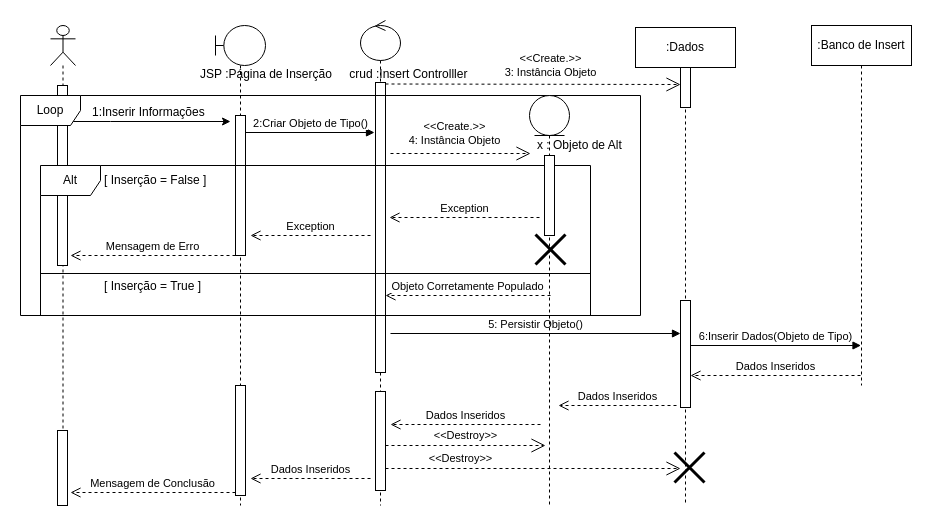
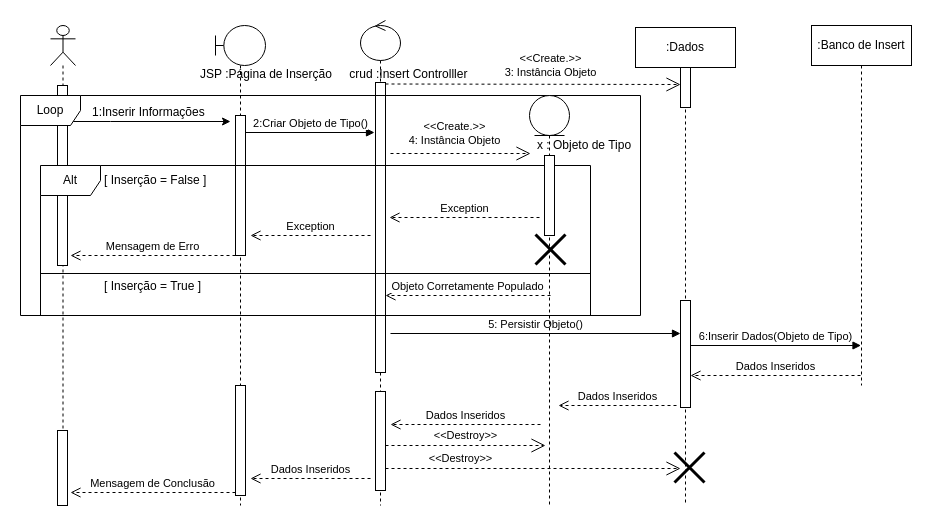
node "x : Objeto de Alt": label "x : Objeto de Alt" -> "x : Objeto de Tipo"
